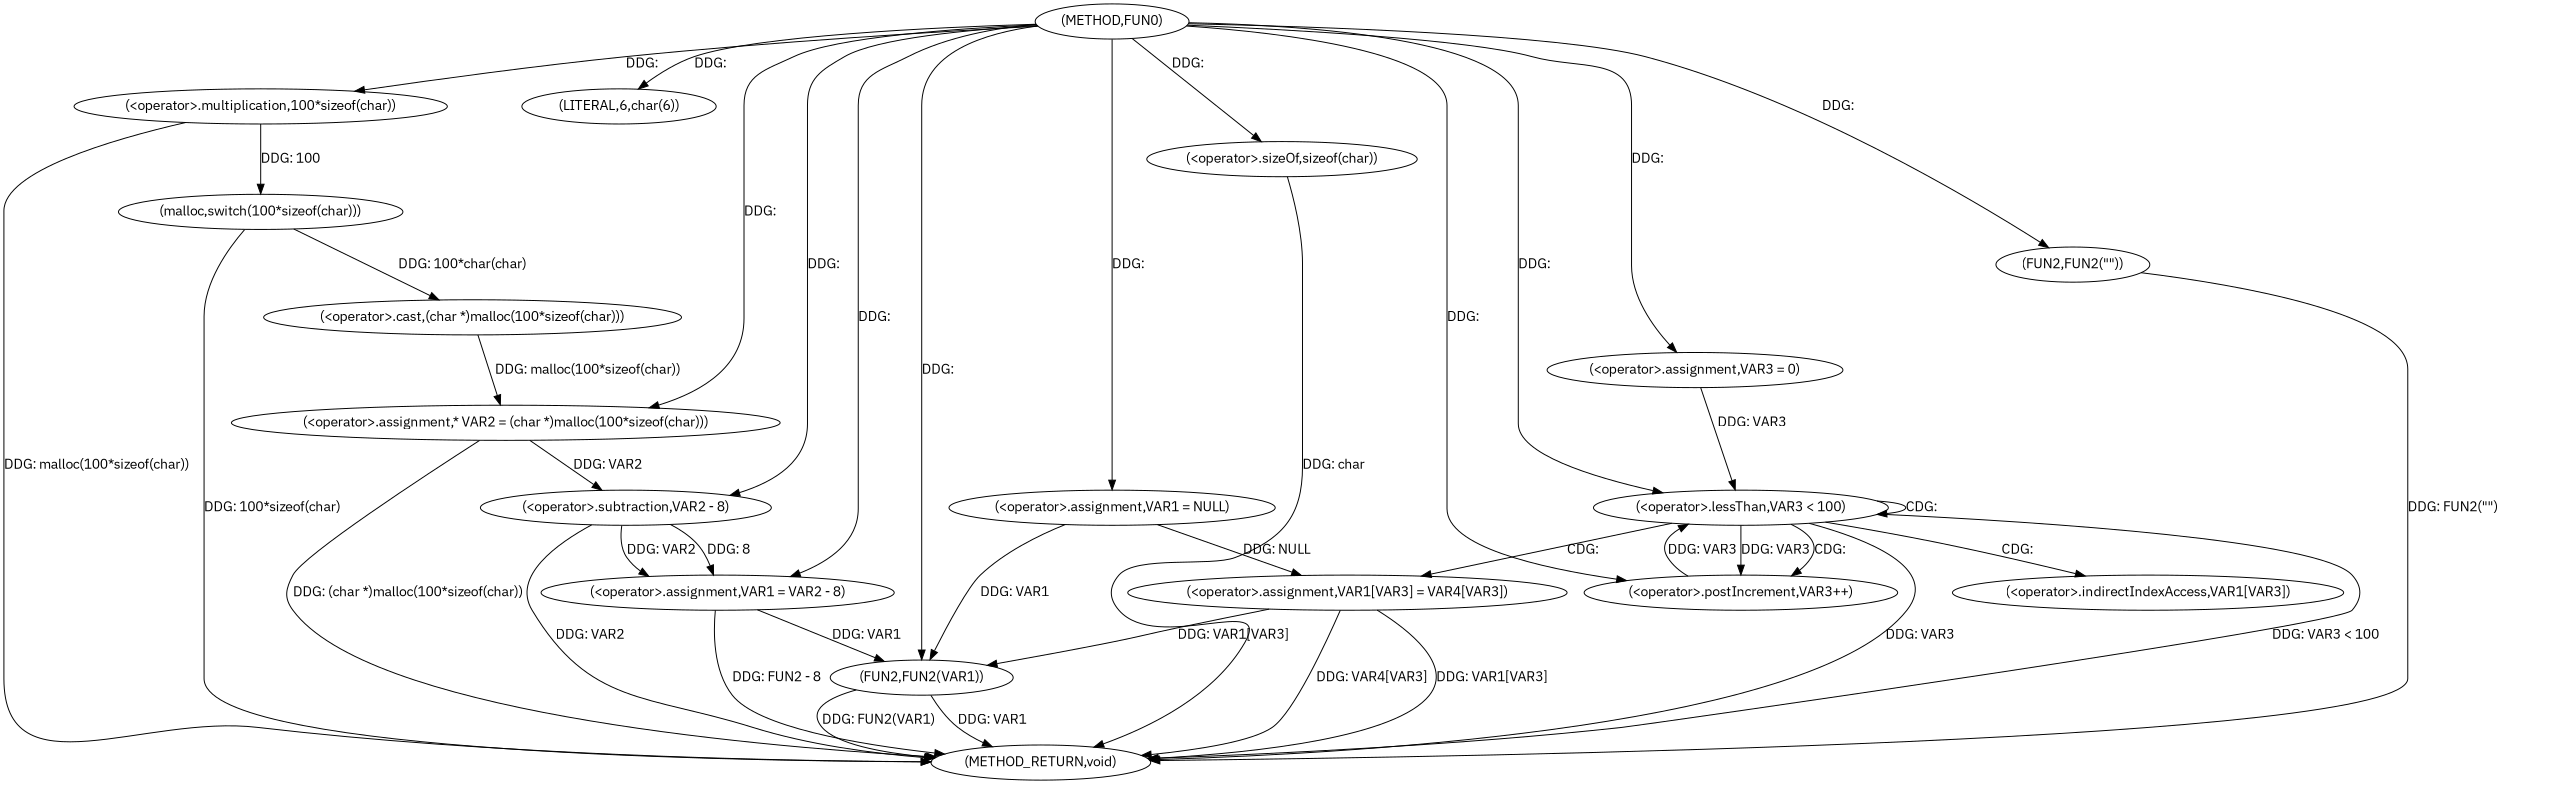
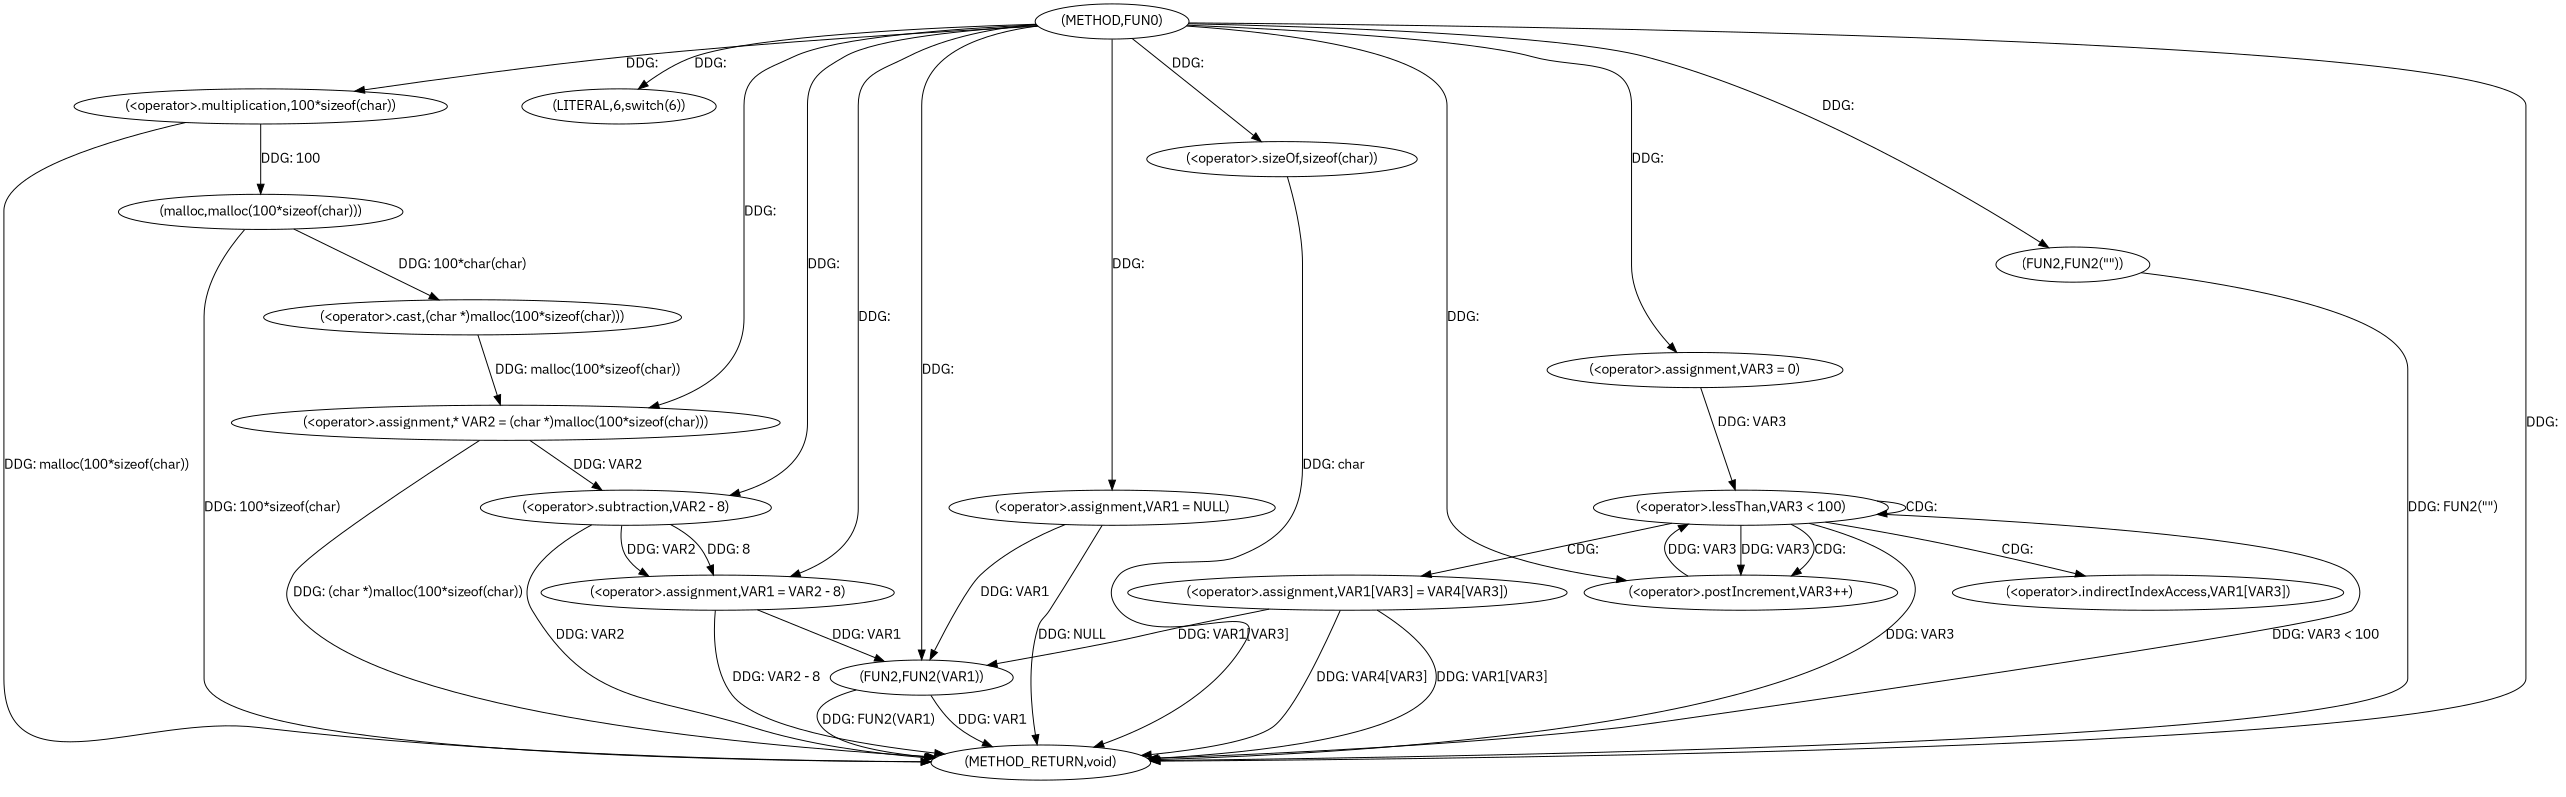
node "(LITERAL,6,char(6))": label "(LITERAL,6,char(6))" -> "(LITERAL,6,switch(6))"
edge "(METHOD,FUN0)" -> "(<operator>.lessThan,VAR3 < 100)": now "(METHOD,FUN0)" -> "(METHOD_RETURN,void)"
node "(malloc,switch(100*sizeof(char)))": label "(malloc,switch(100*sizeof(char)))" -> "(malloc,malloc(100*sizeof(char)))"
edge "(<operator>.assignment,VAR1 = NULL)" -> "(<operator>.assignment,VAR1[VAR3] = VAR4[VAR3])": now "(<operator>.assignment,VAR1 = NULL)" -> "(METHOD_RETURN,void)"
edge "(<operator>.assignment,VAR1 = VAR2 - 8)" -> "(METHOD_RETURN,void)": label "DDG: FUN2 - 8" -> "DDG: VAR2 - 8"
